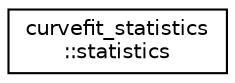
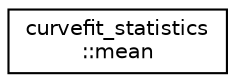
node "curvefit_statistics ::statistics": label "curvefit_statistics ::statistics" -> "curvefit_statistics ::mean"
